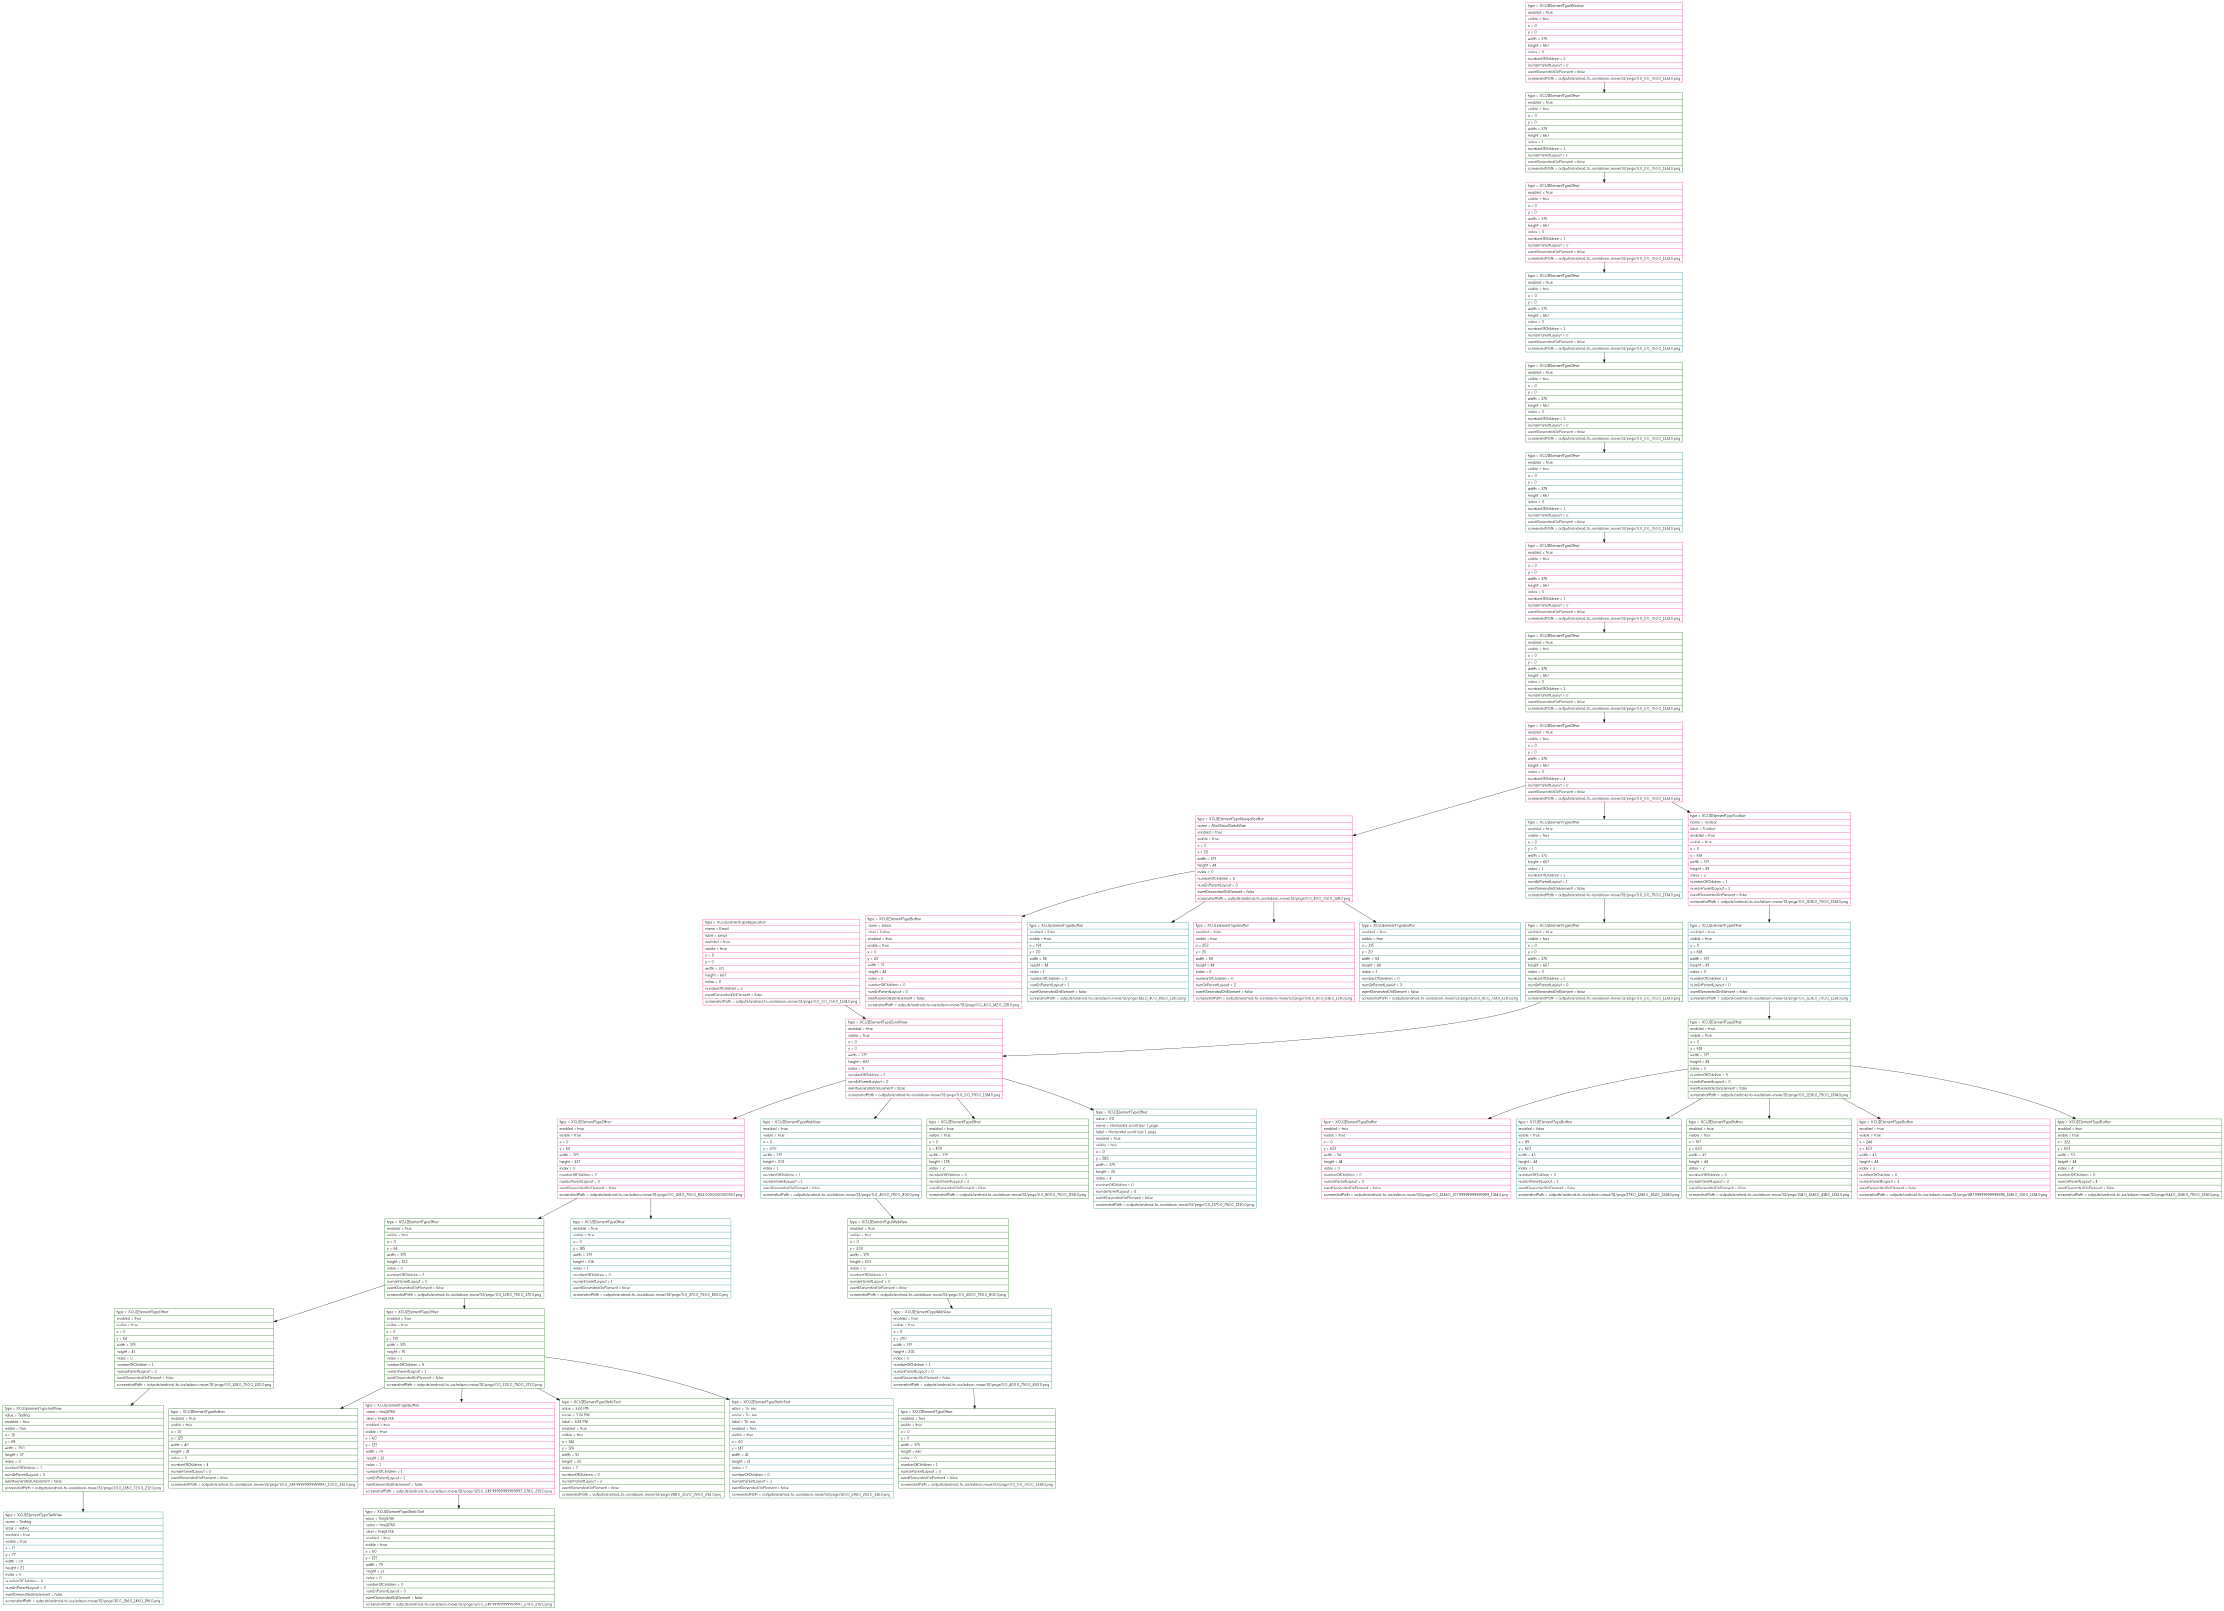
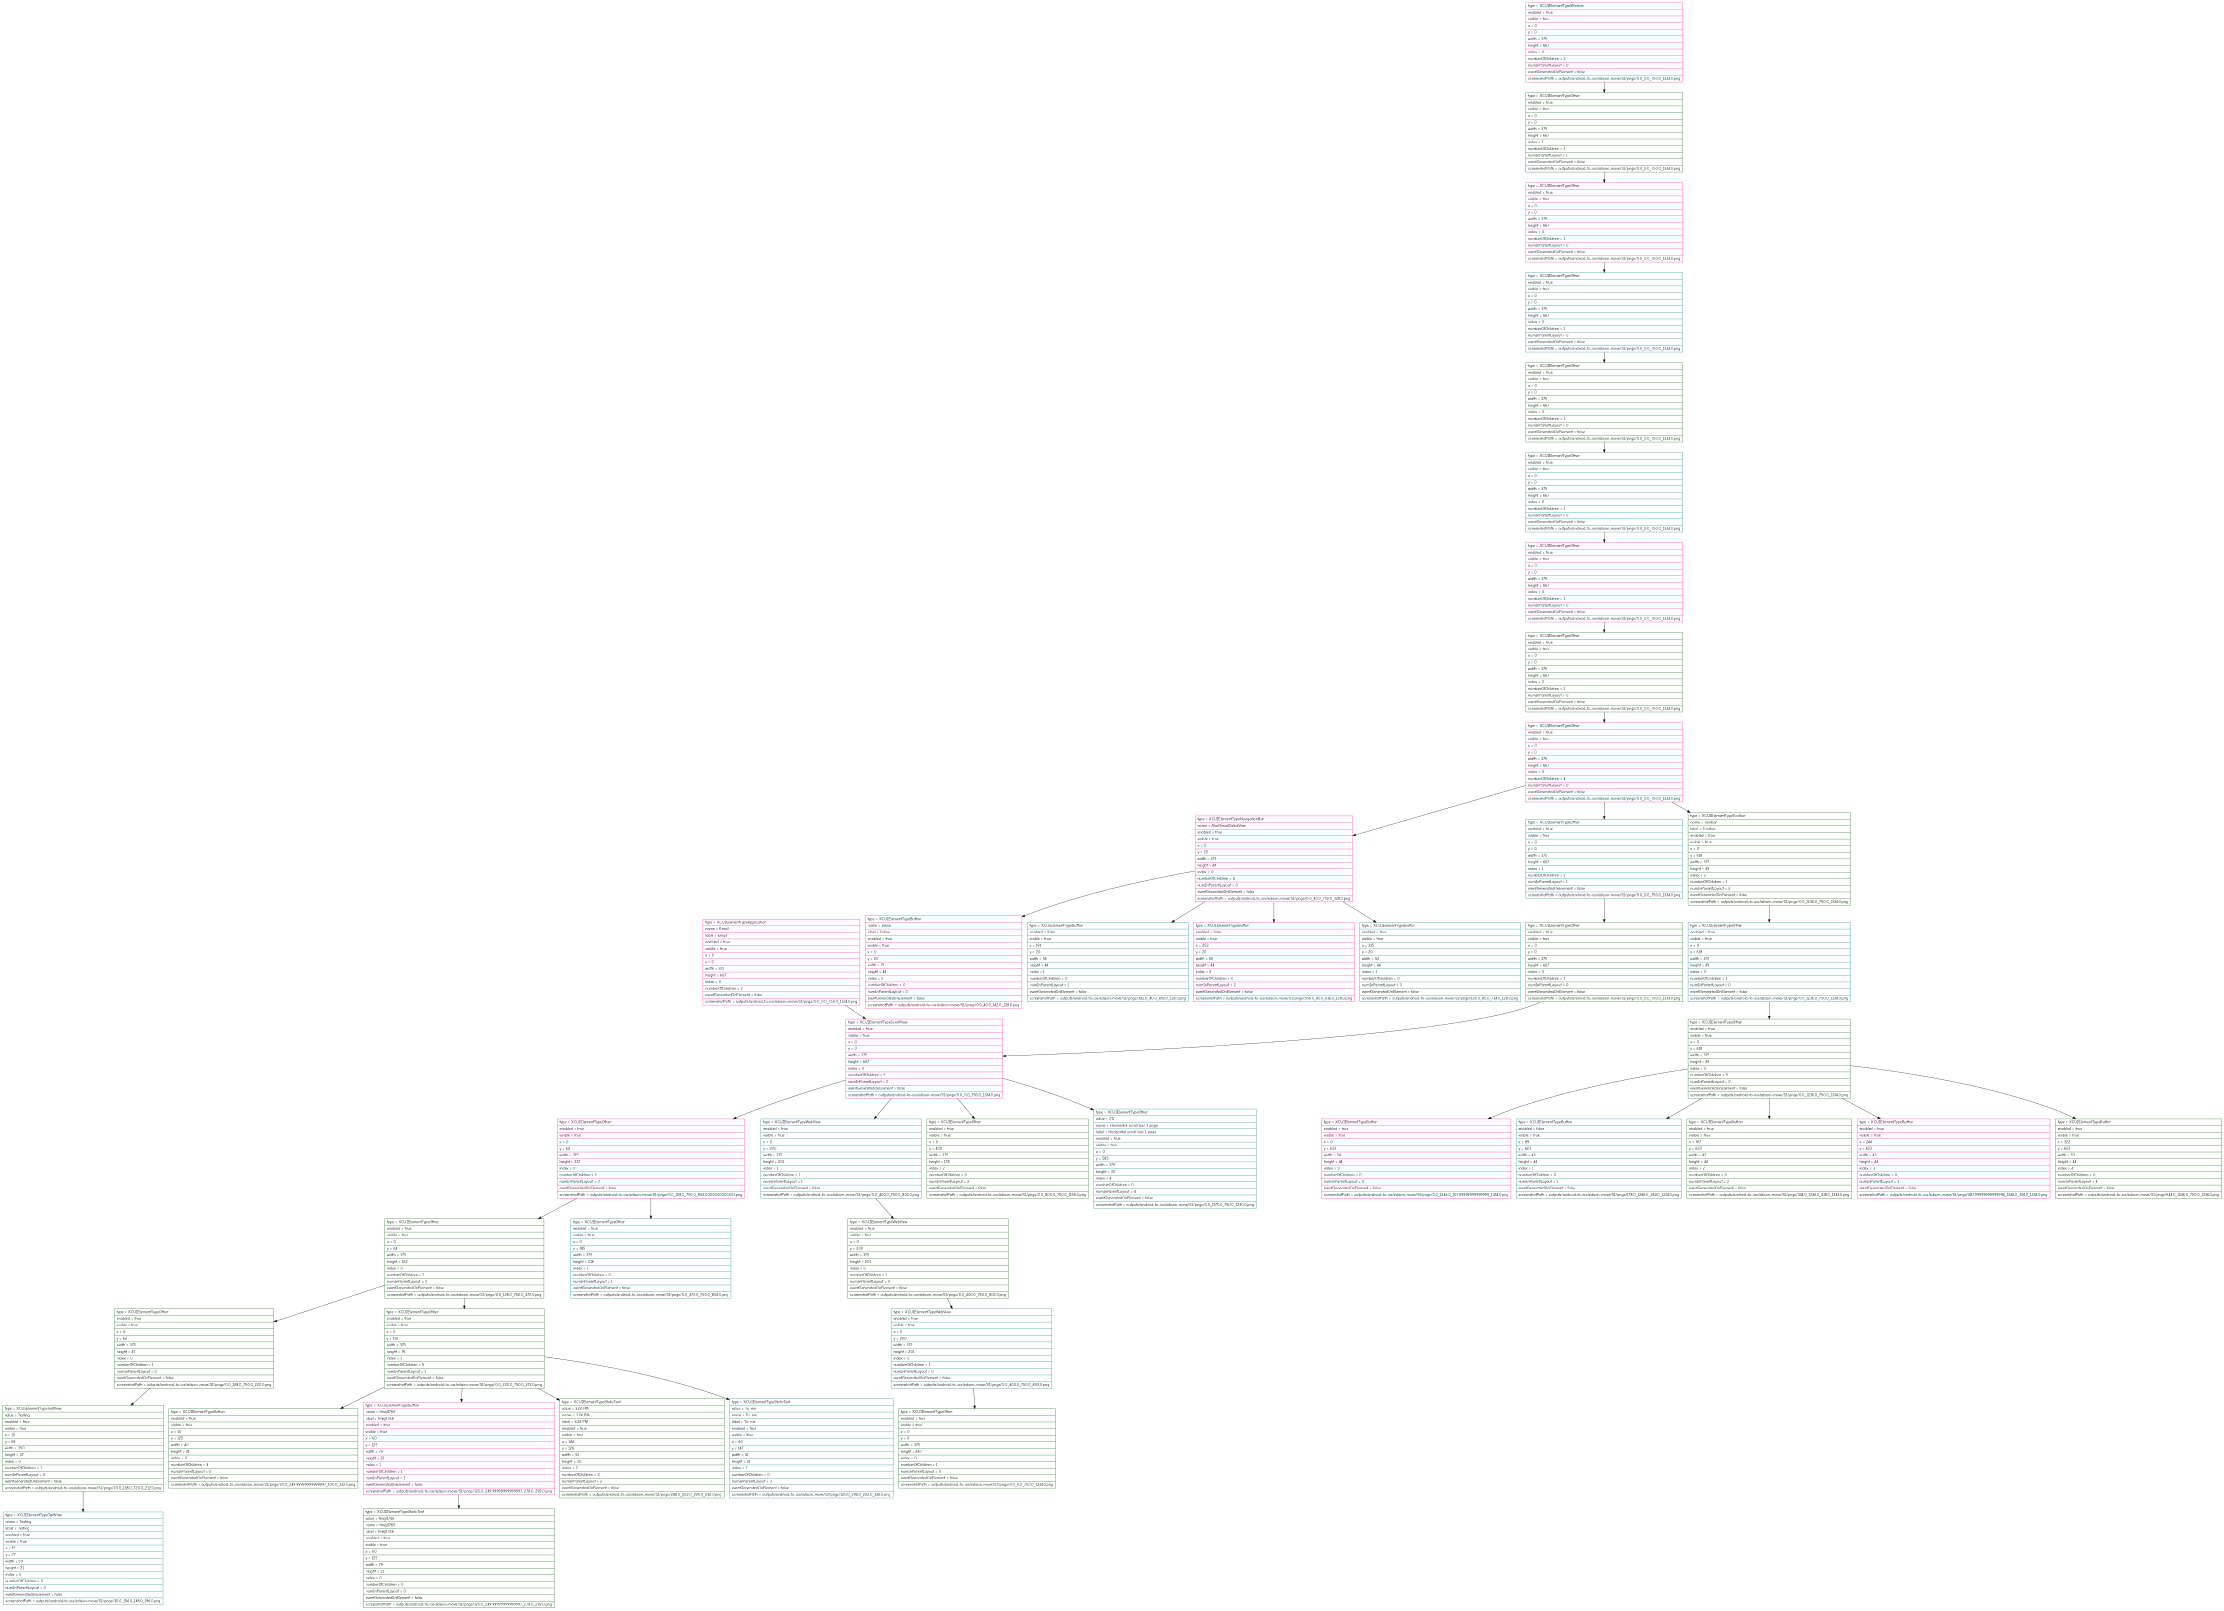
node "type = XCUIElementTypeToolbar": color deeppink -> darkgreen
